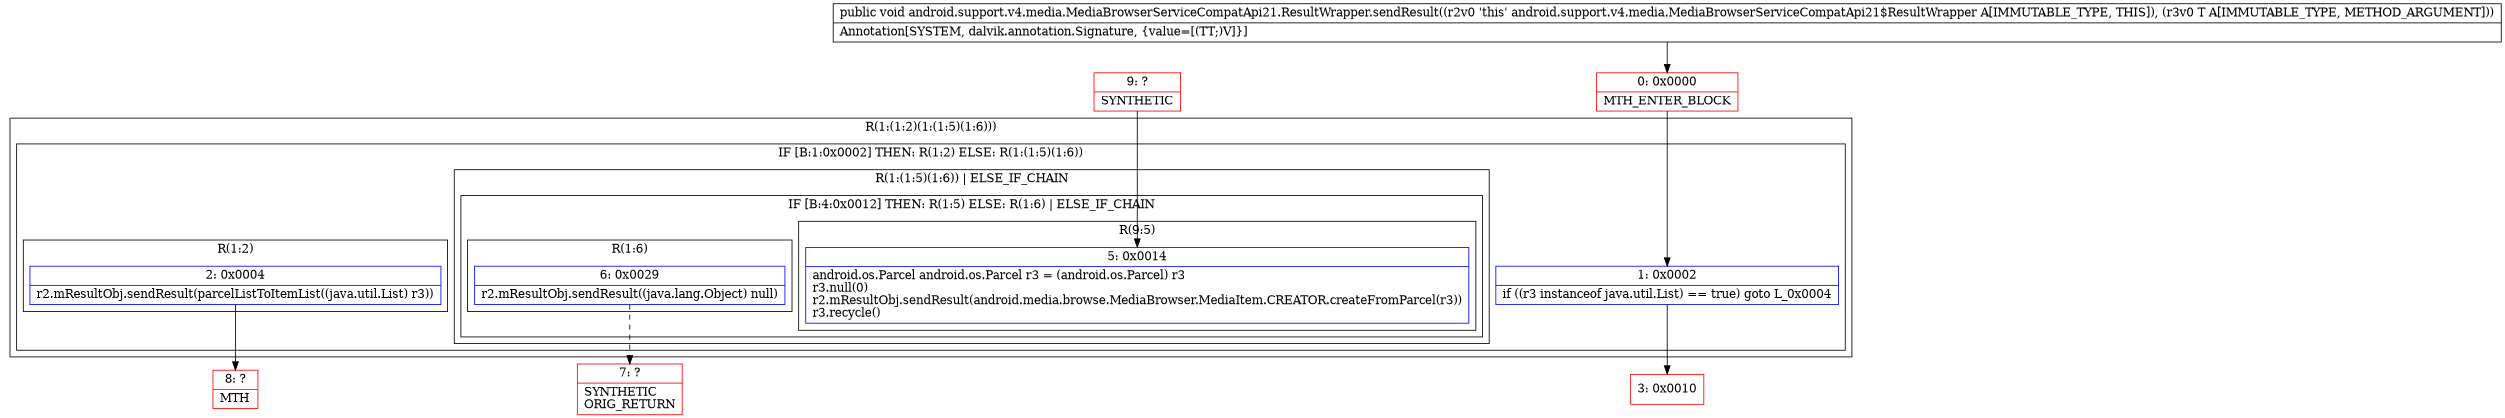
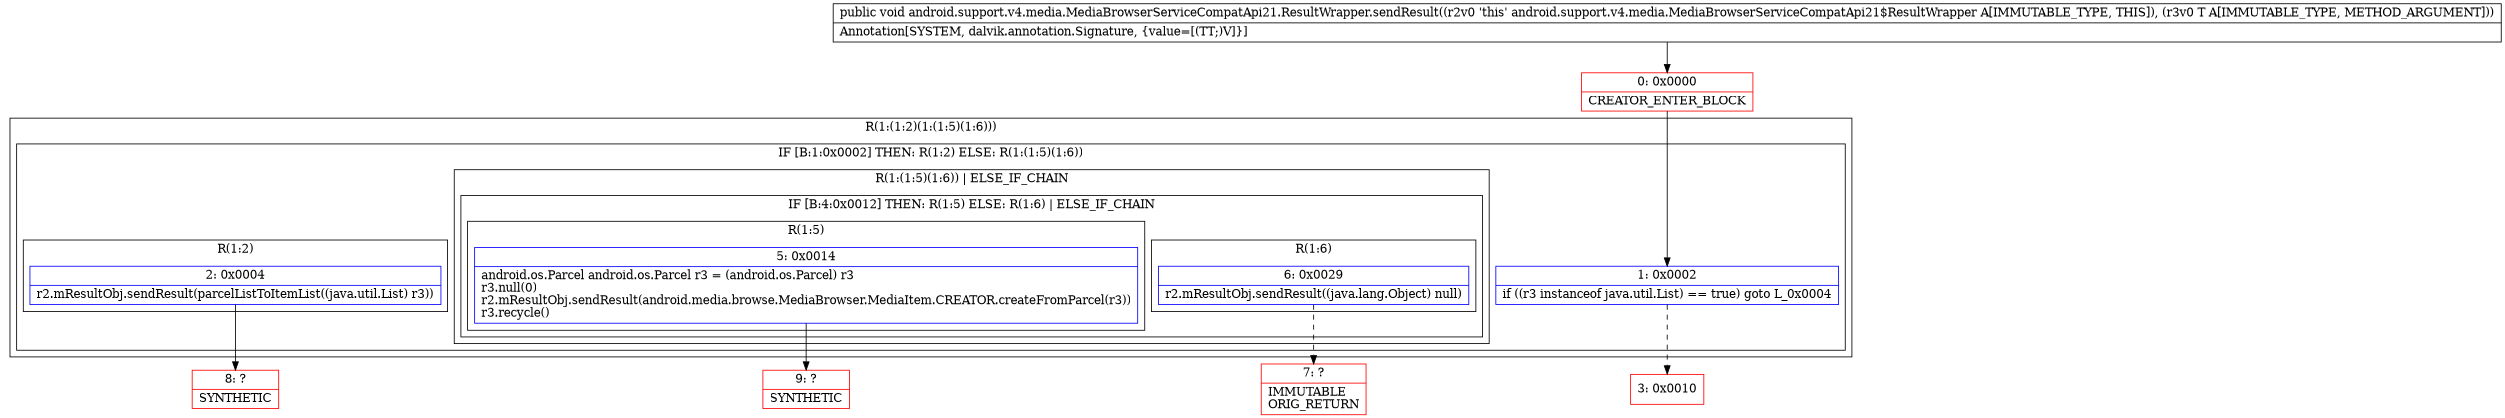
node "0: 0x0000": text "MTH_ENTER_BLOCK" -> "CREATOR_ENTER_BLOCK"
edge "9: ?" -> "5: 0x0014": reversed
cluster "R(9:5)": label "R(9:5)" -> "R(1:5)"
edge "1: 0x0002" -> "3: 0x0010": style solid -> dashed
node "7: ?": text "SYNTHETIC" -> "IMMUTABLE"
node "8: ?": text "MTH" -> "SYNTHETIC"
